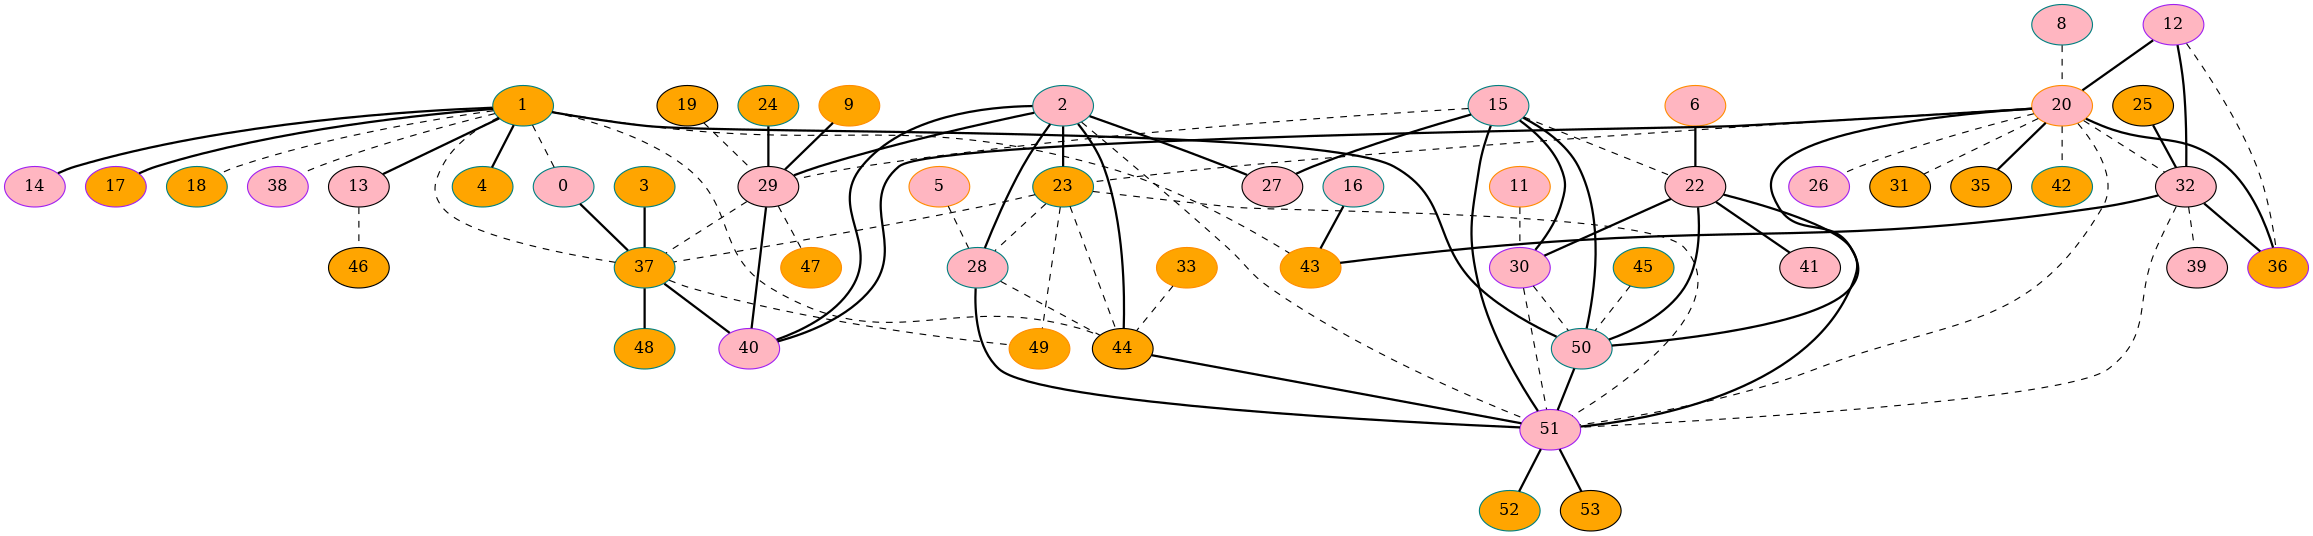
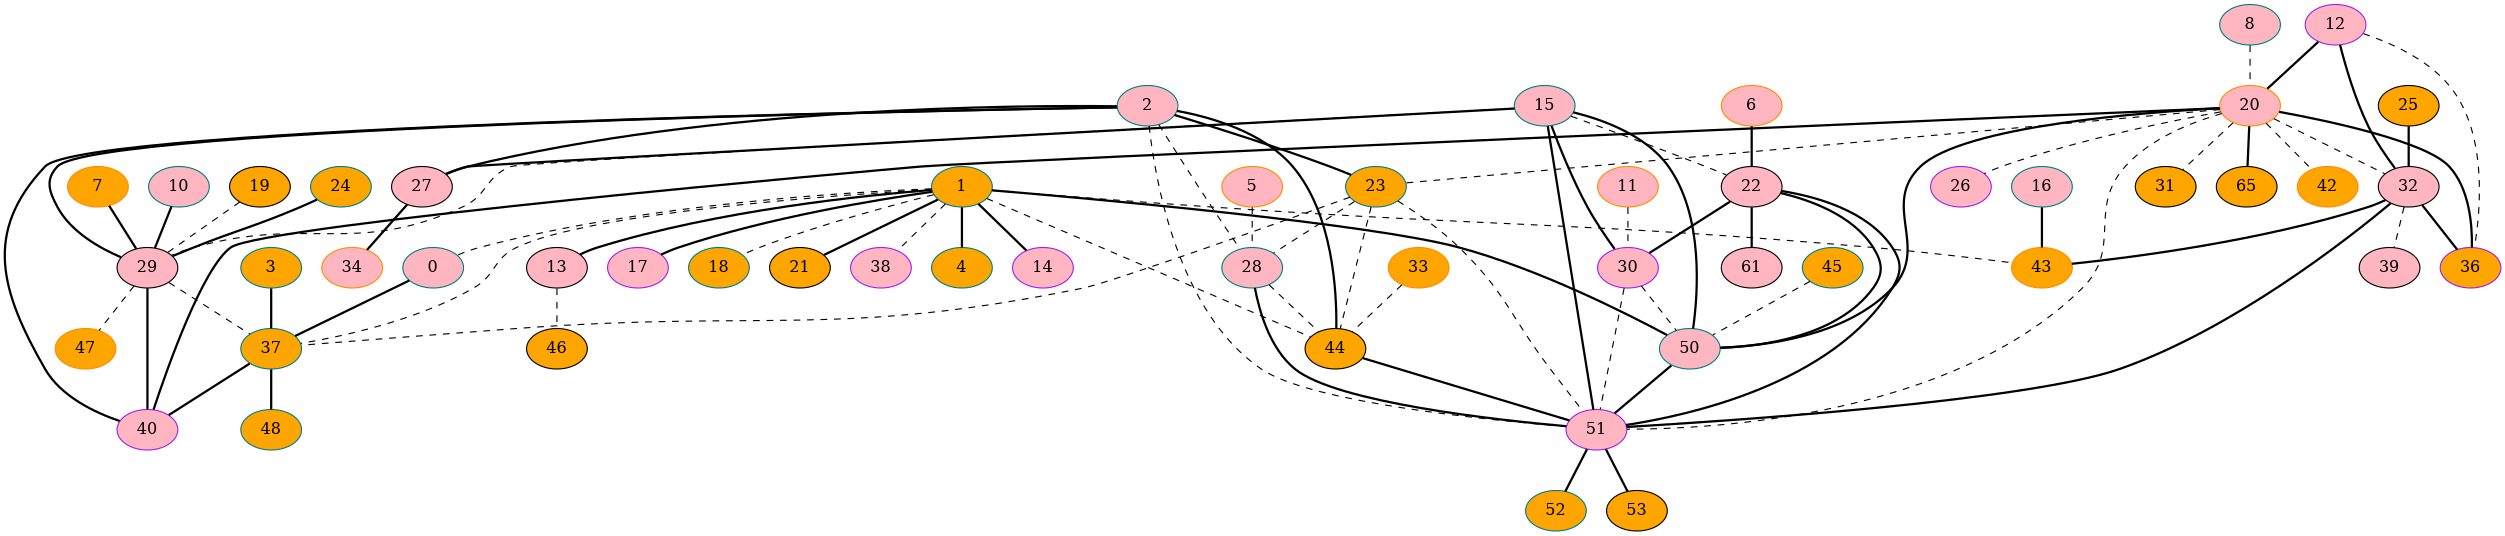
node "9": label "9" -> "7"
edge "2" -- "28": style bold -> dashed
node "17": fillcolor orange -> lightpink
node "10": added
node "35": label "35" -> "65"
node "42": color teal -> darkorange
node "34": added
node "21": added
node "41": label "41" -> "61"
node "49": removed
edge "32" -- "51": style dashed -> bold
